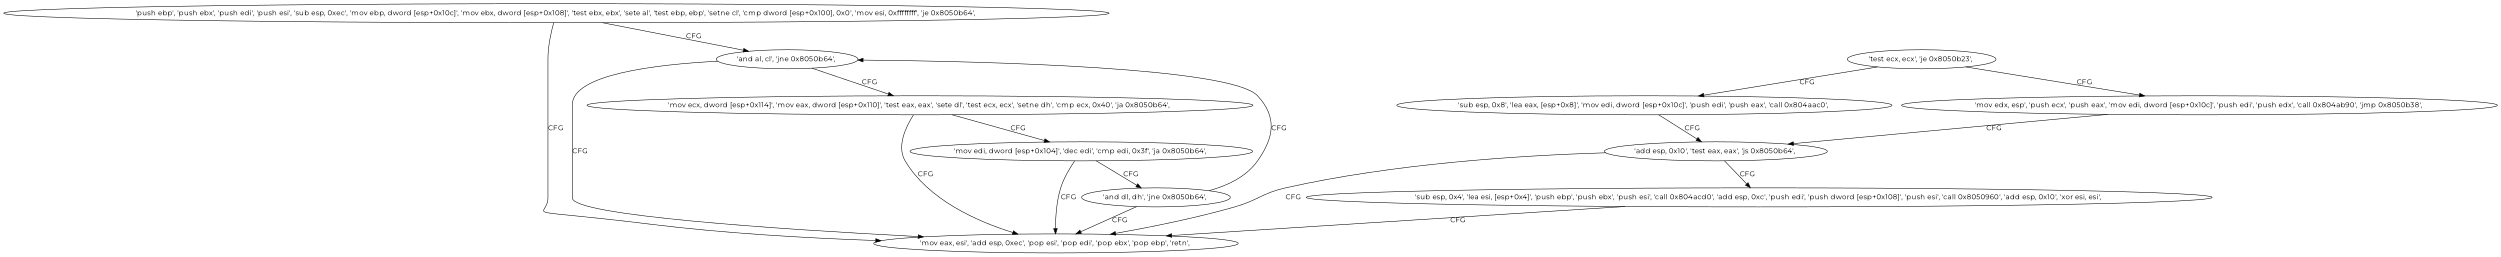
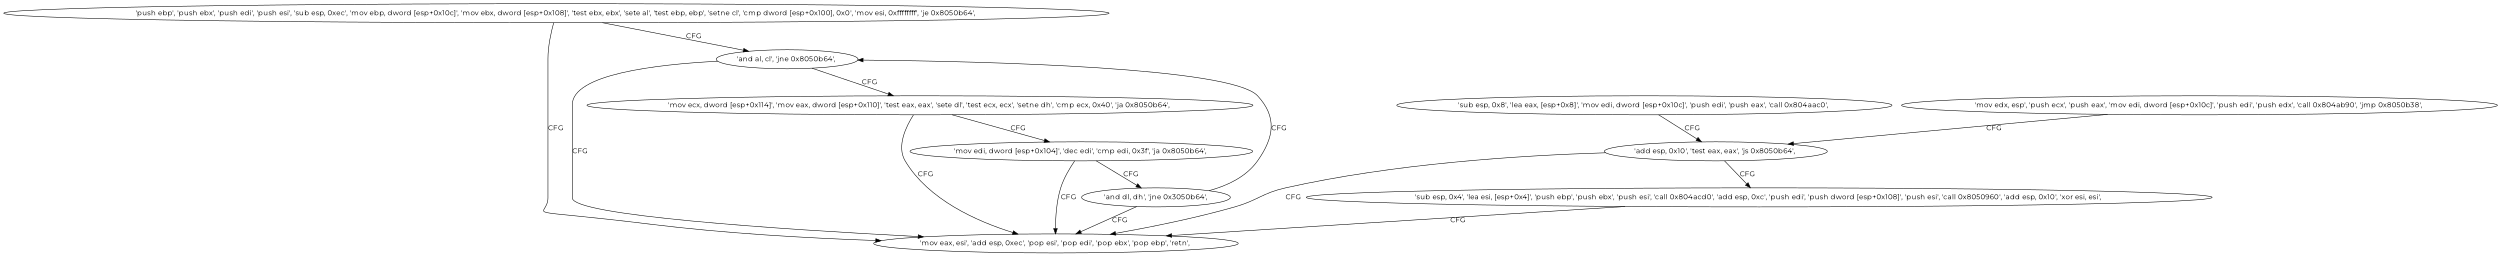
node "'test ecx, ecx', 'je 0x8050b23',": removed
node "'and dl, dh', 'jne 0x8050b64',": label "'and dl, dh', 'jne 0x8050b64'," -> "'and dl, dh', 'jne 0x3050b64',"
